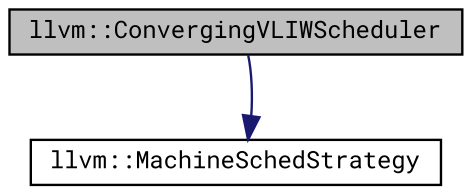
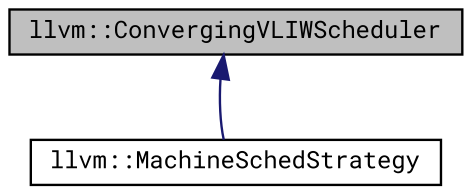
edge "llvm::ConvergingVLIWScheduler" -> "llvm::MachineSchedStrategy": reversed
